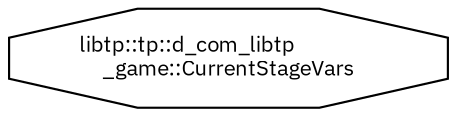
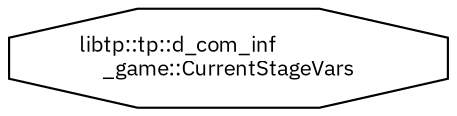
node "libtp::tp::d_com_libtp _game::CurrentStageVars": label "libtp::tp::d_com_libtp _game::CurrentStageVars" -> "libtp::tp::d_com_inf _game::CurrentStageVars"
